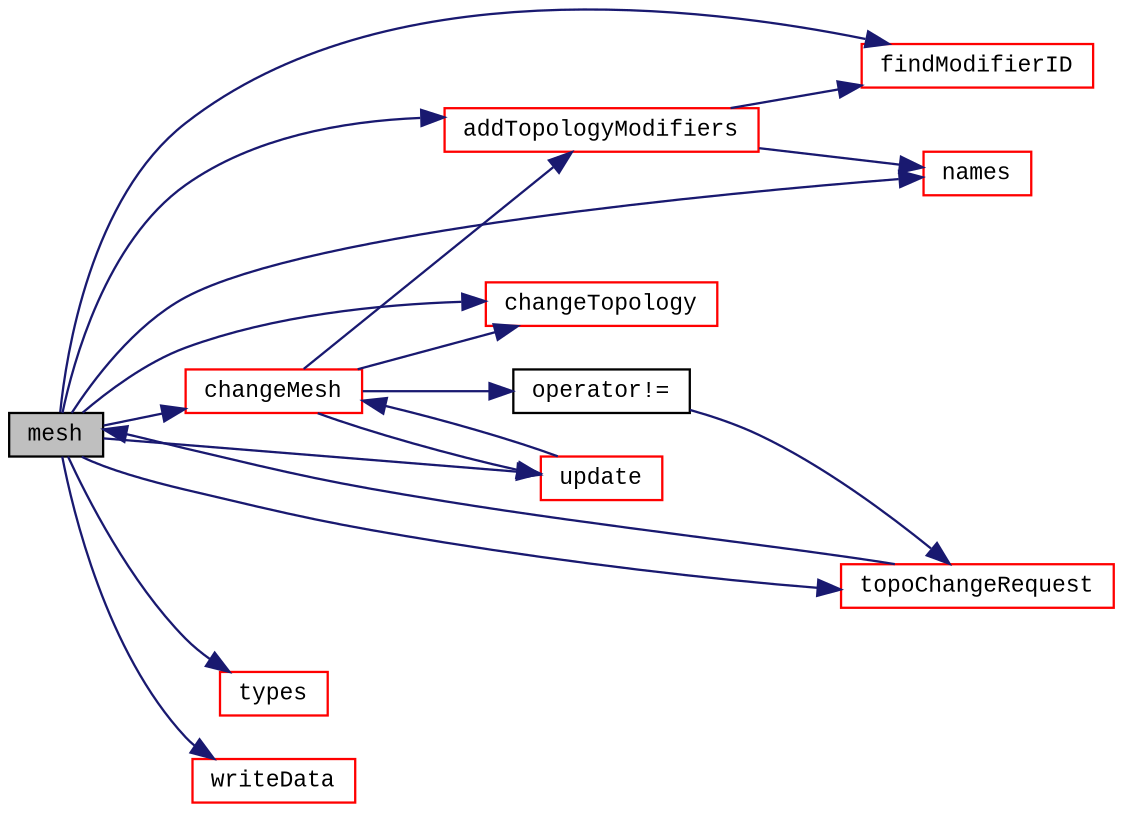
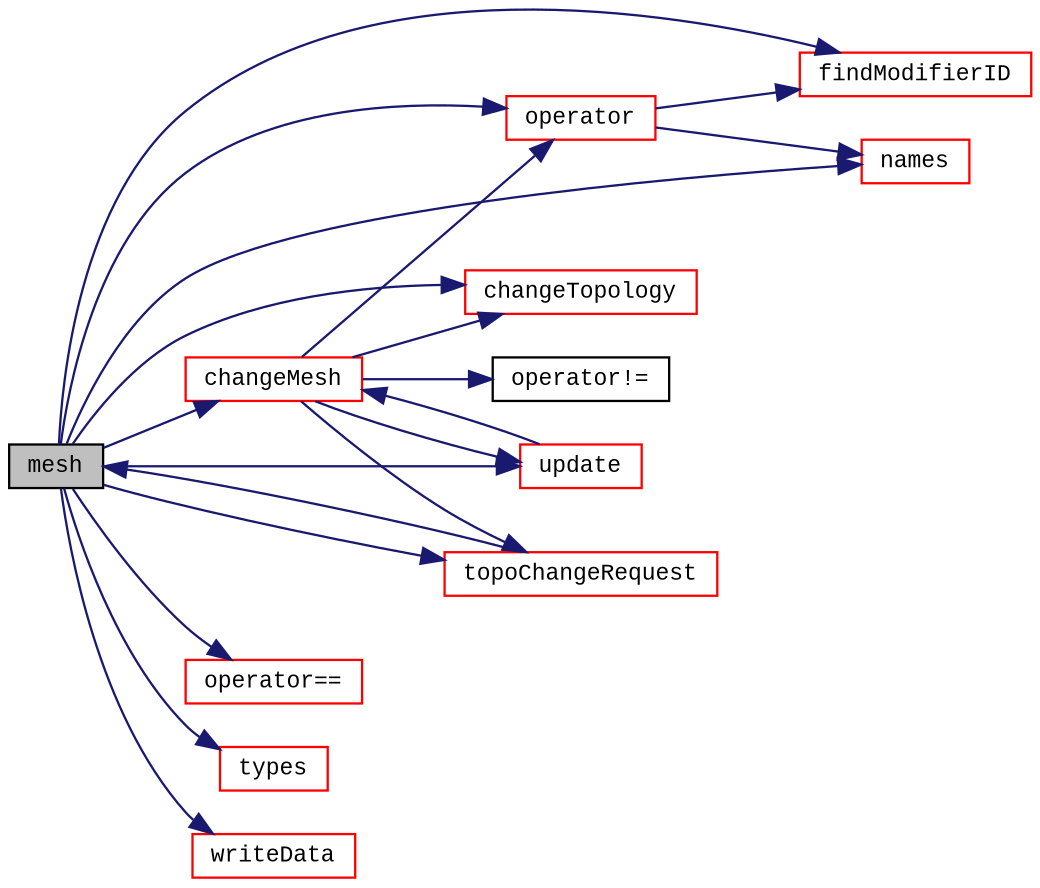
node "addTopologyModifiers": label "addTopologyModifiers" -> "operator"
edge "operator!=" -> "topoChangeRequest": now "changeMesh" -> "topoChangeRequest"
node "operator==": added
